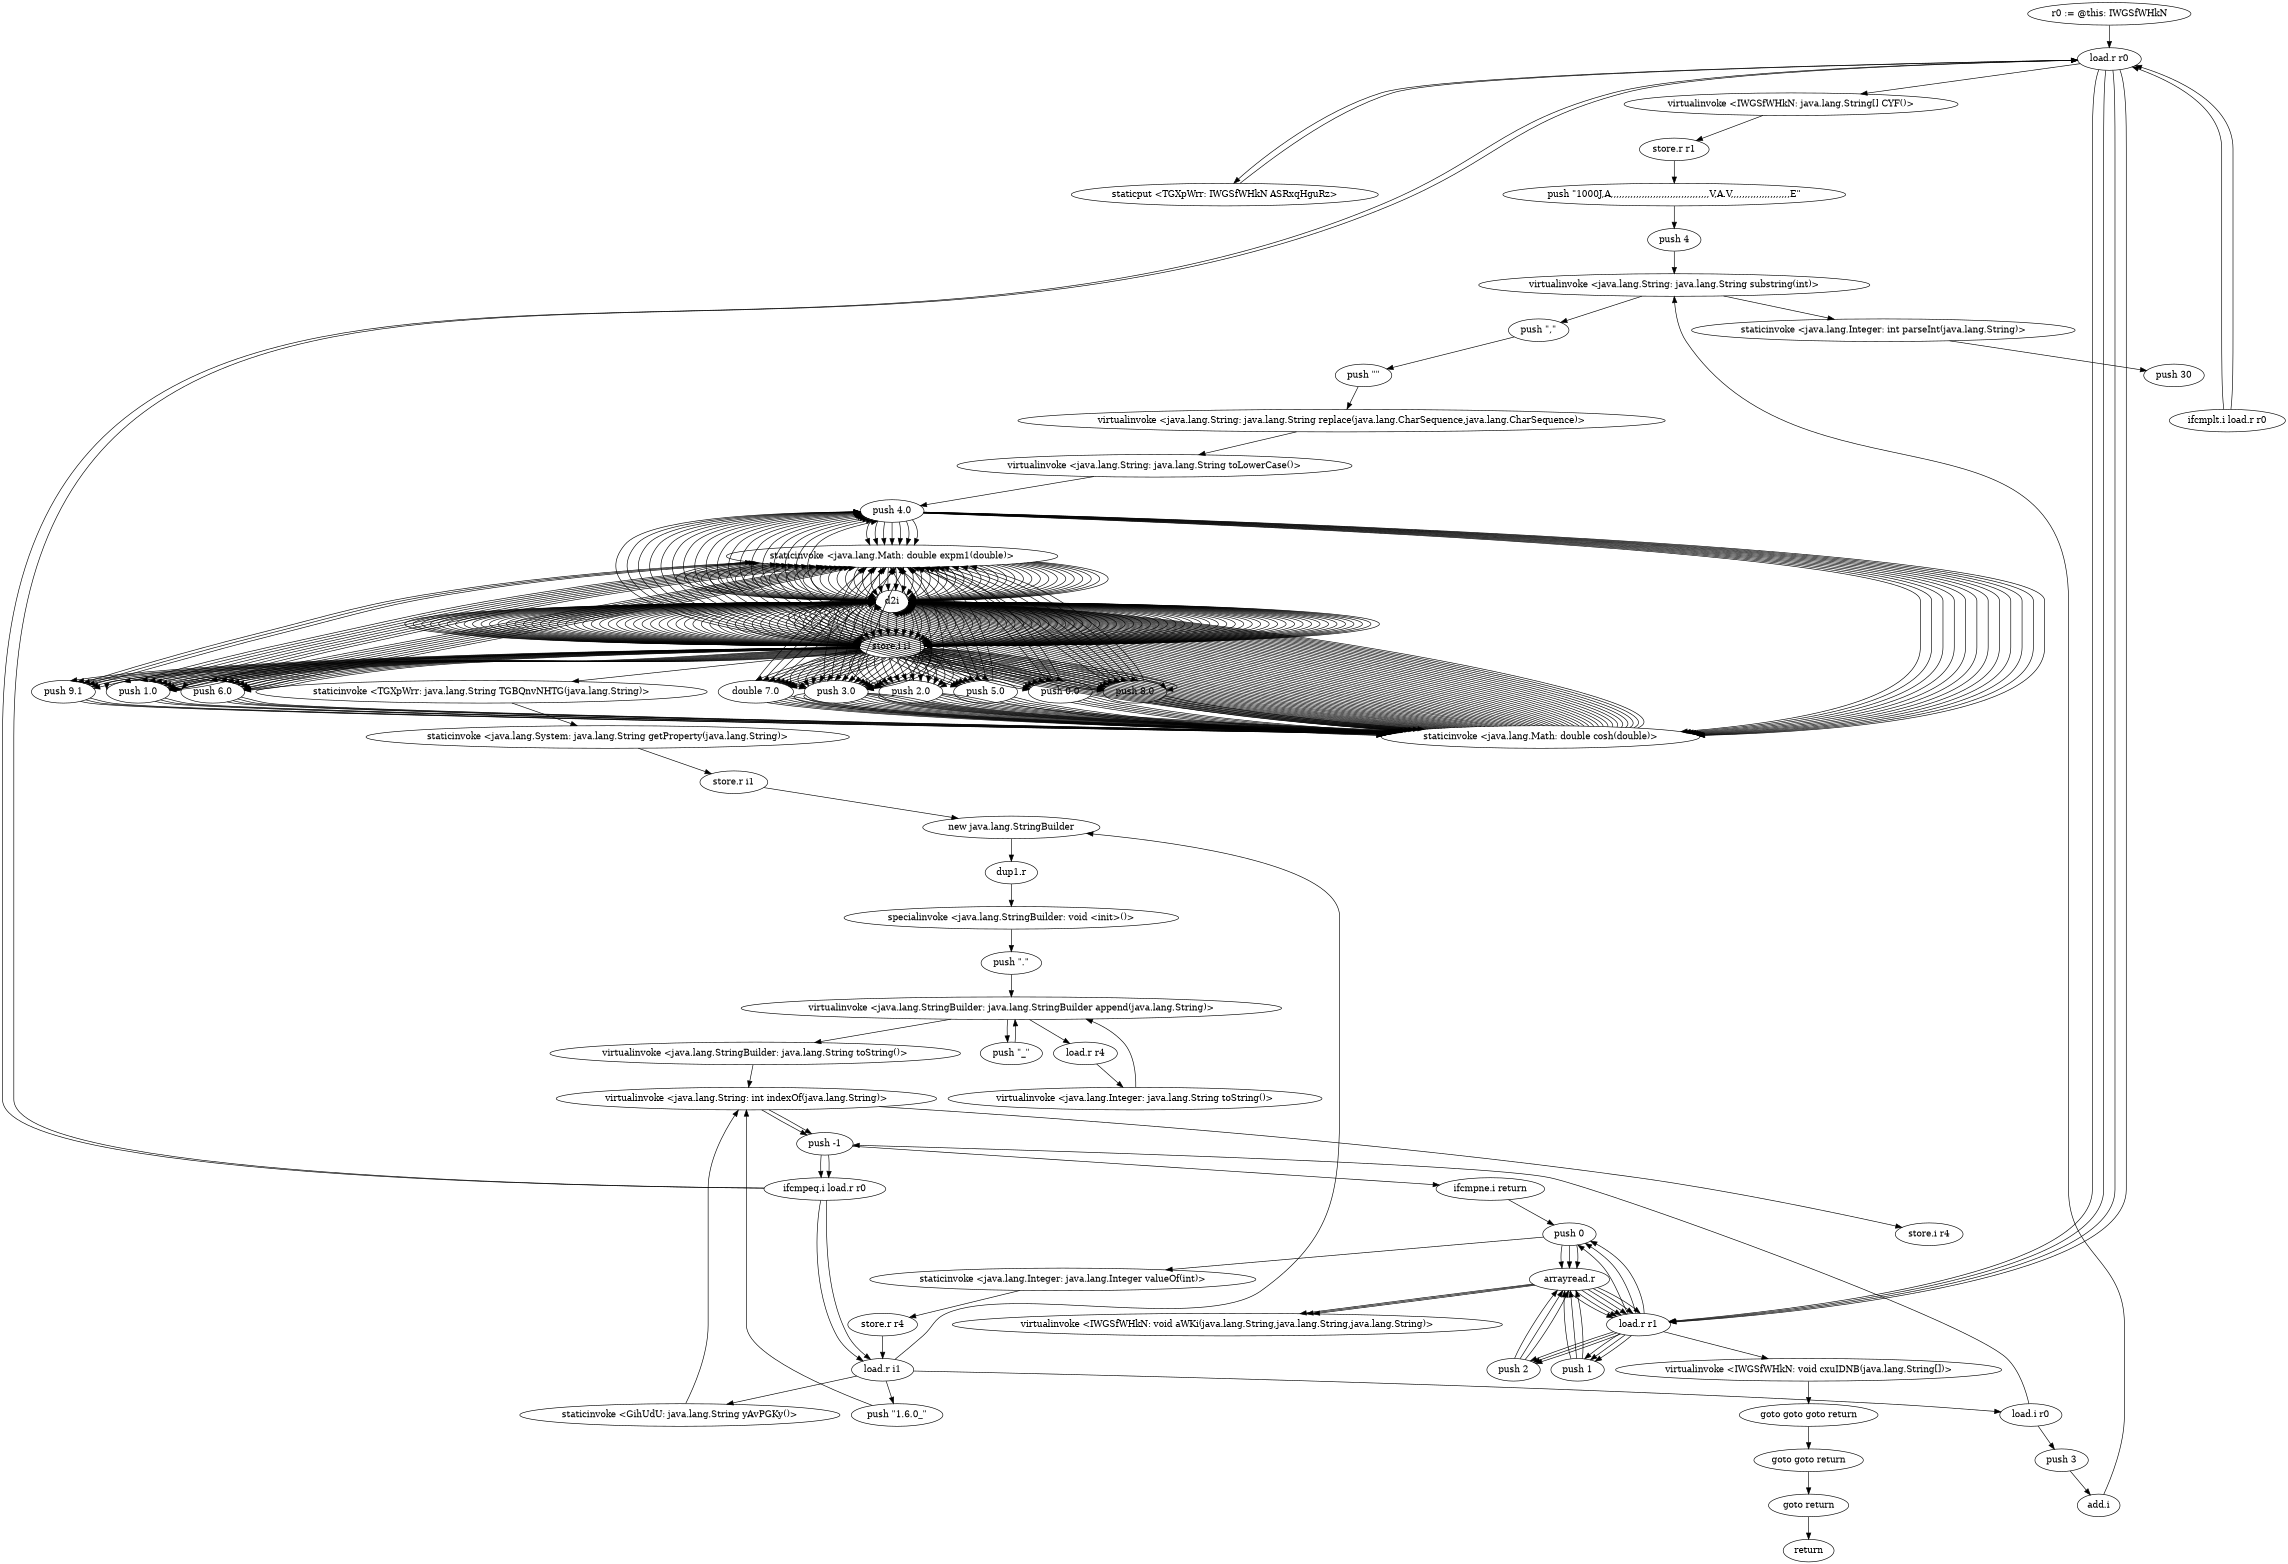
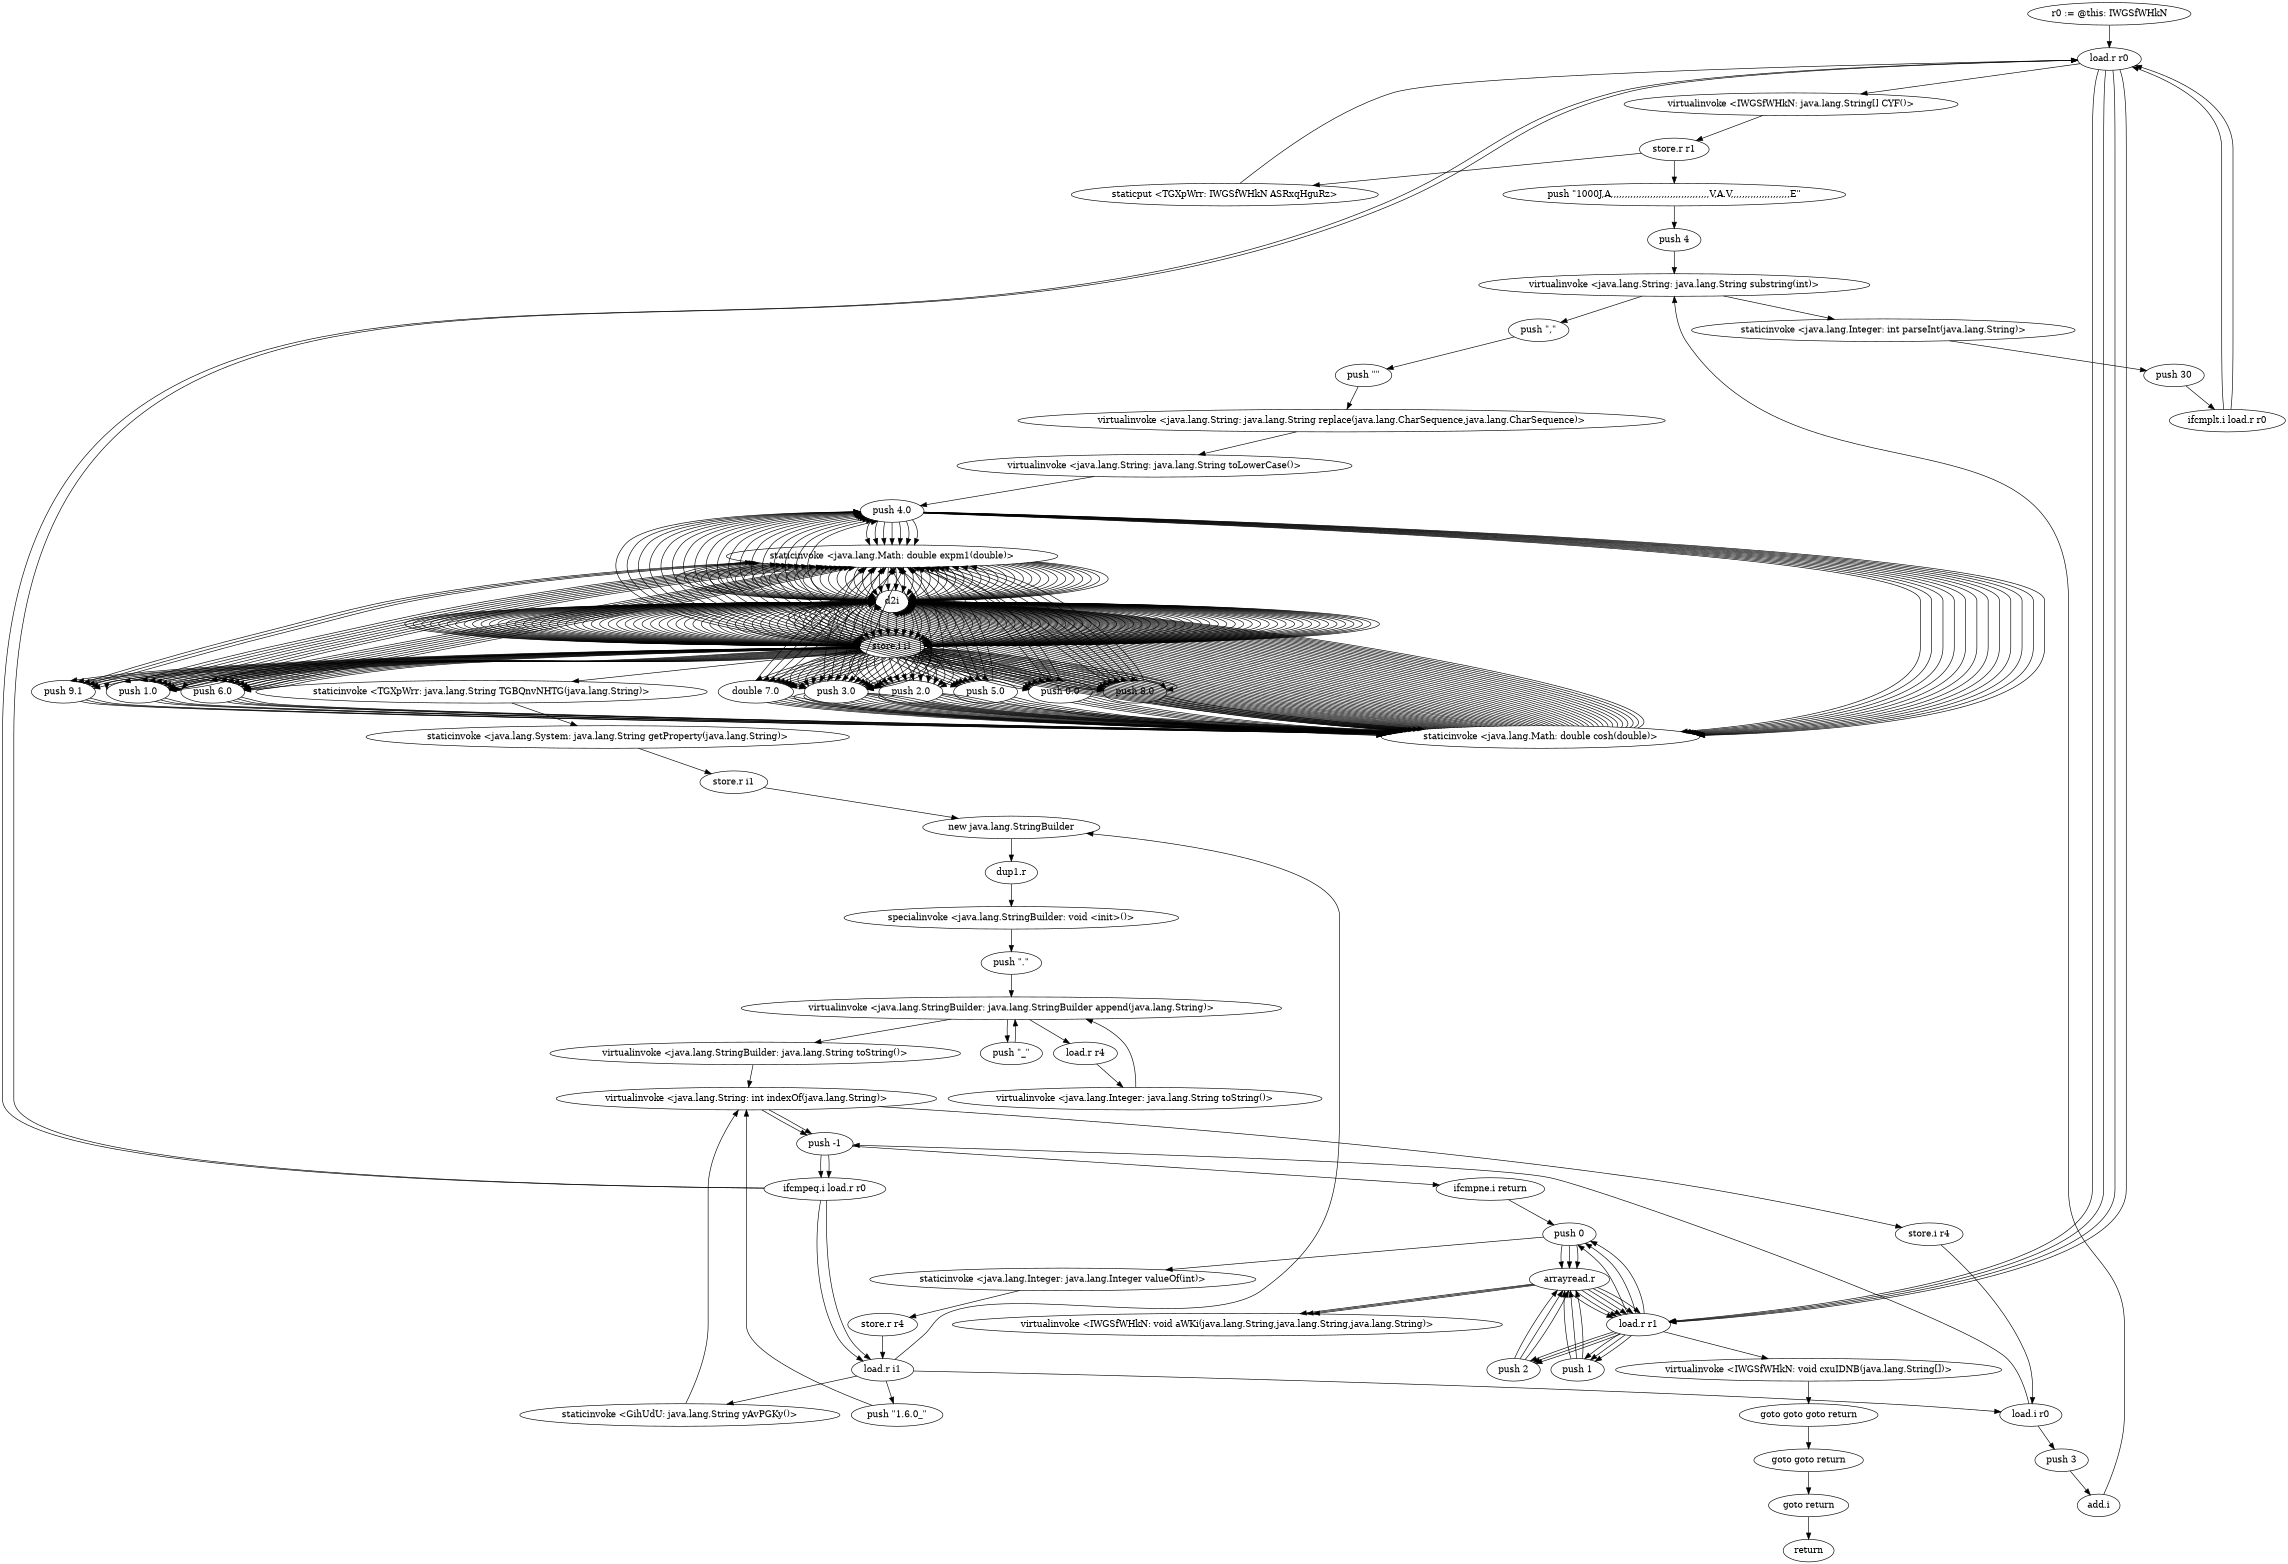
edge "load.r r0" -> "staticput <TGXpWrr: IWGSfWHkN ASRxqHguRz>": now "store.r r1" -> "staticput <TGXpWrr: IWGSfWHkN ASRxqHguRz>"
edge "push 30" -> "ifcmplt.i load.r r0": added
edge "store.i r4" -> "load.i r0": added
